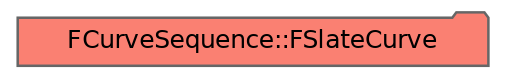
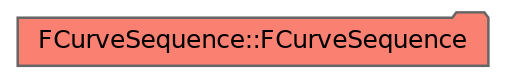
node "FCurveSequence::FSlateCurve": label "FCurveSequence::FSlateCurve" -> "FCurveSequence::FCurveSequence"
